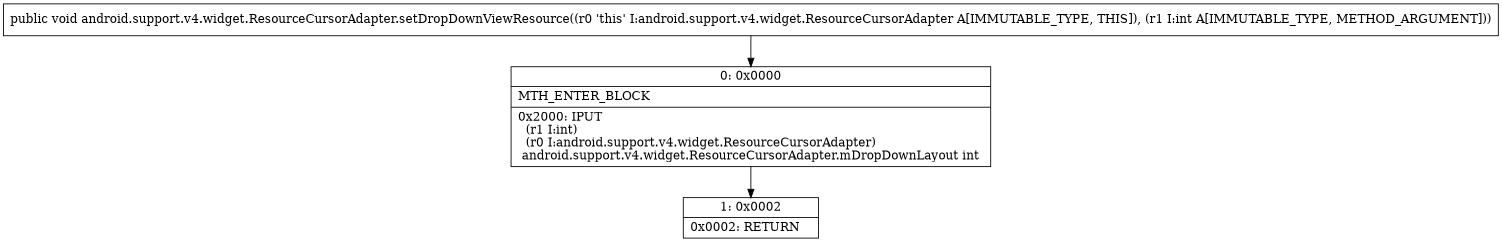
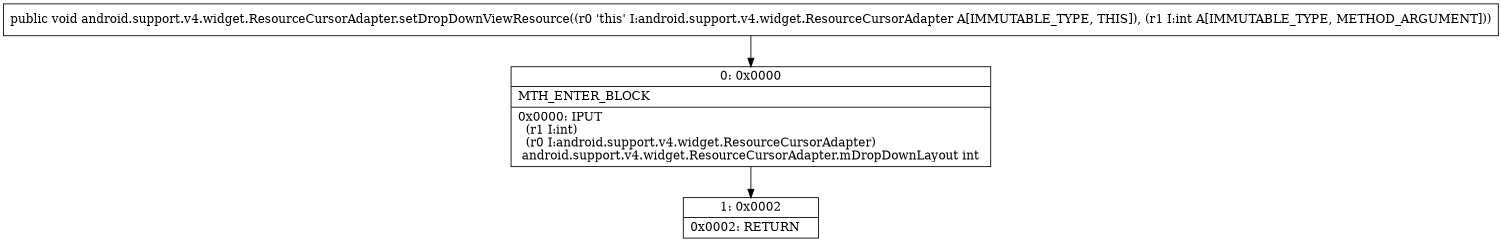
node "0: 0x0000": text "0x2000: IPUT" -> "0x0000: IPUT"
